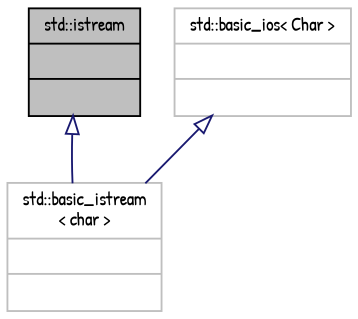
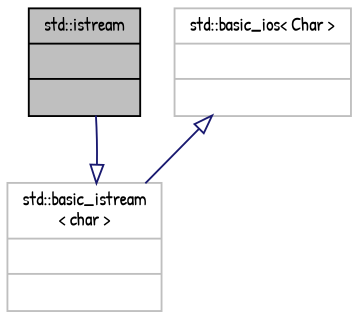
edge "std::basic_istream" -> "std::istream": reversed
